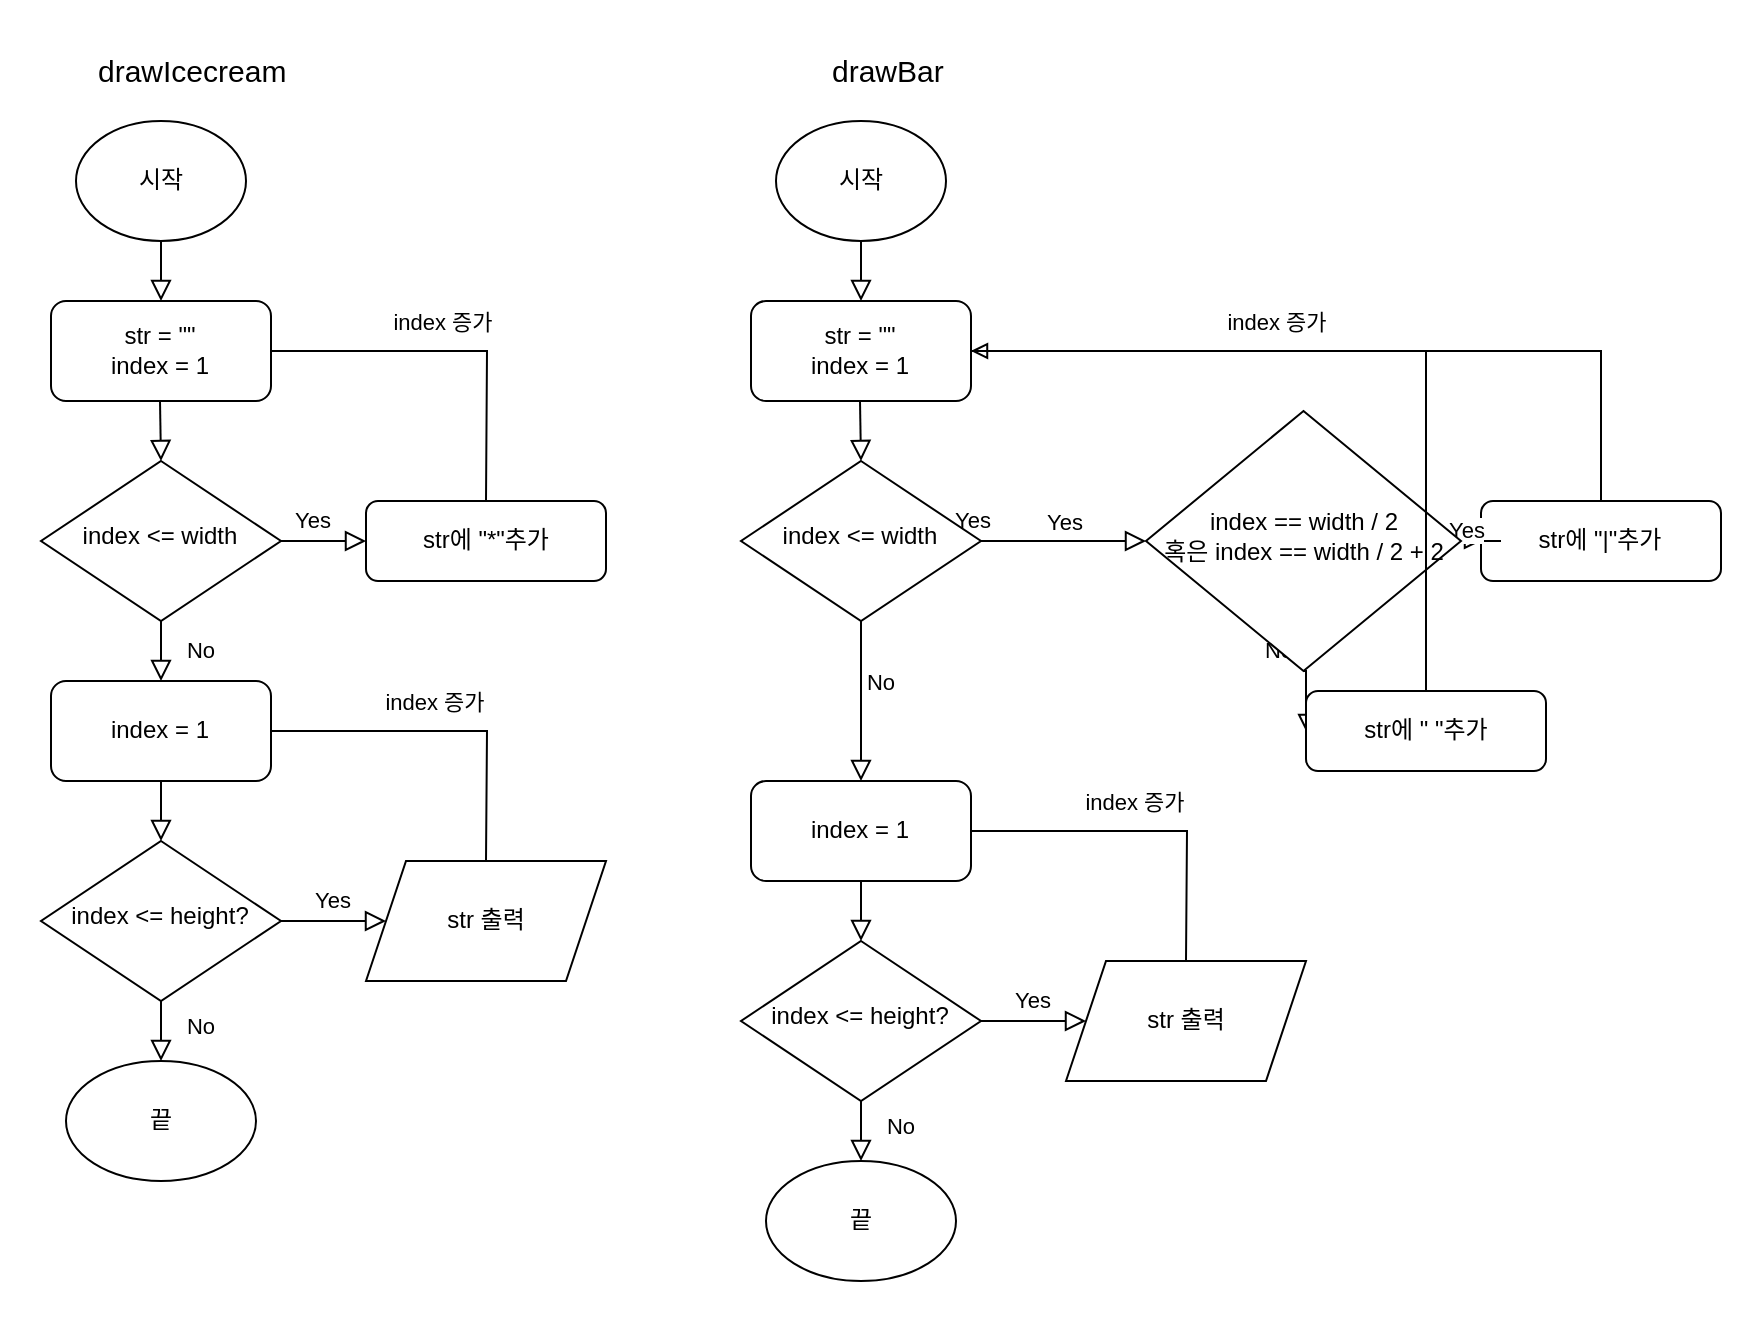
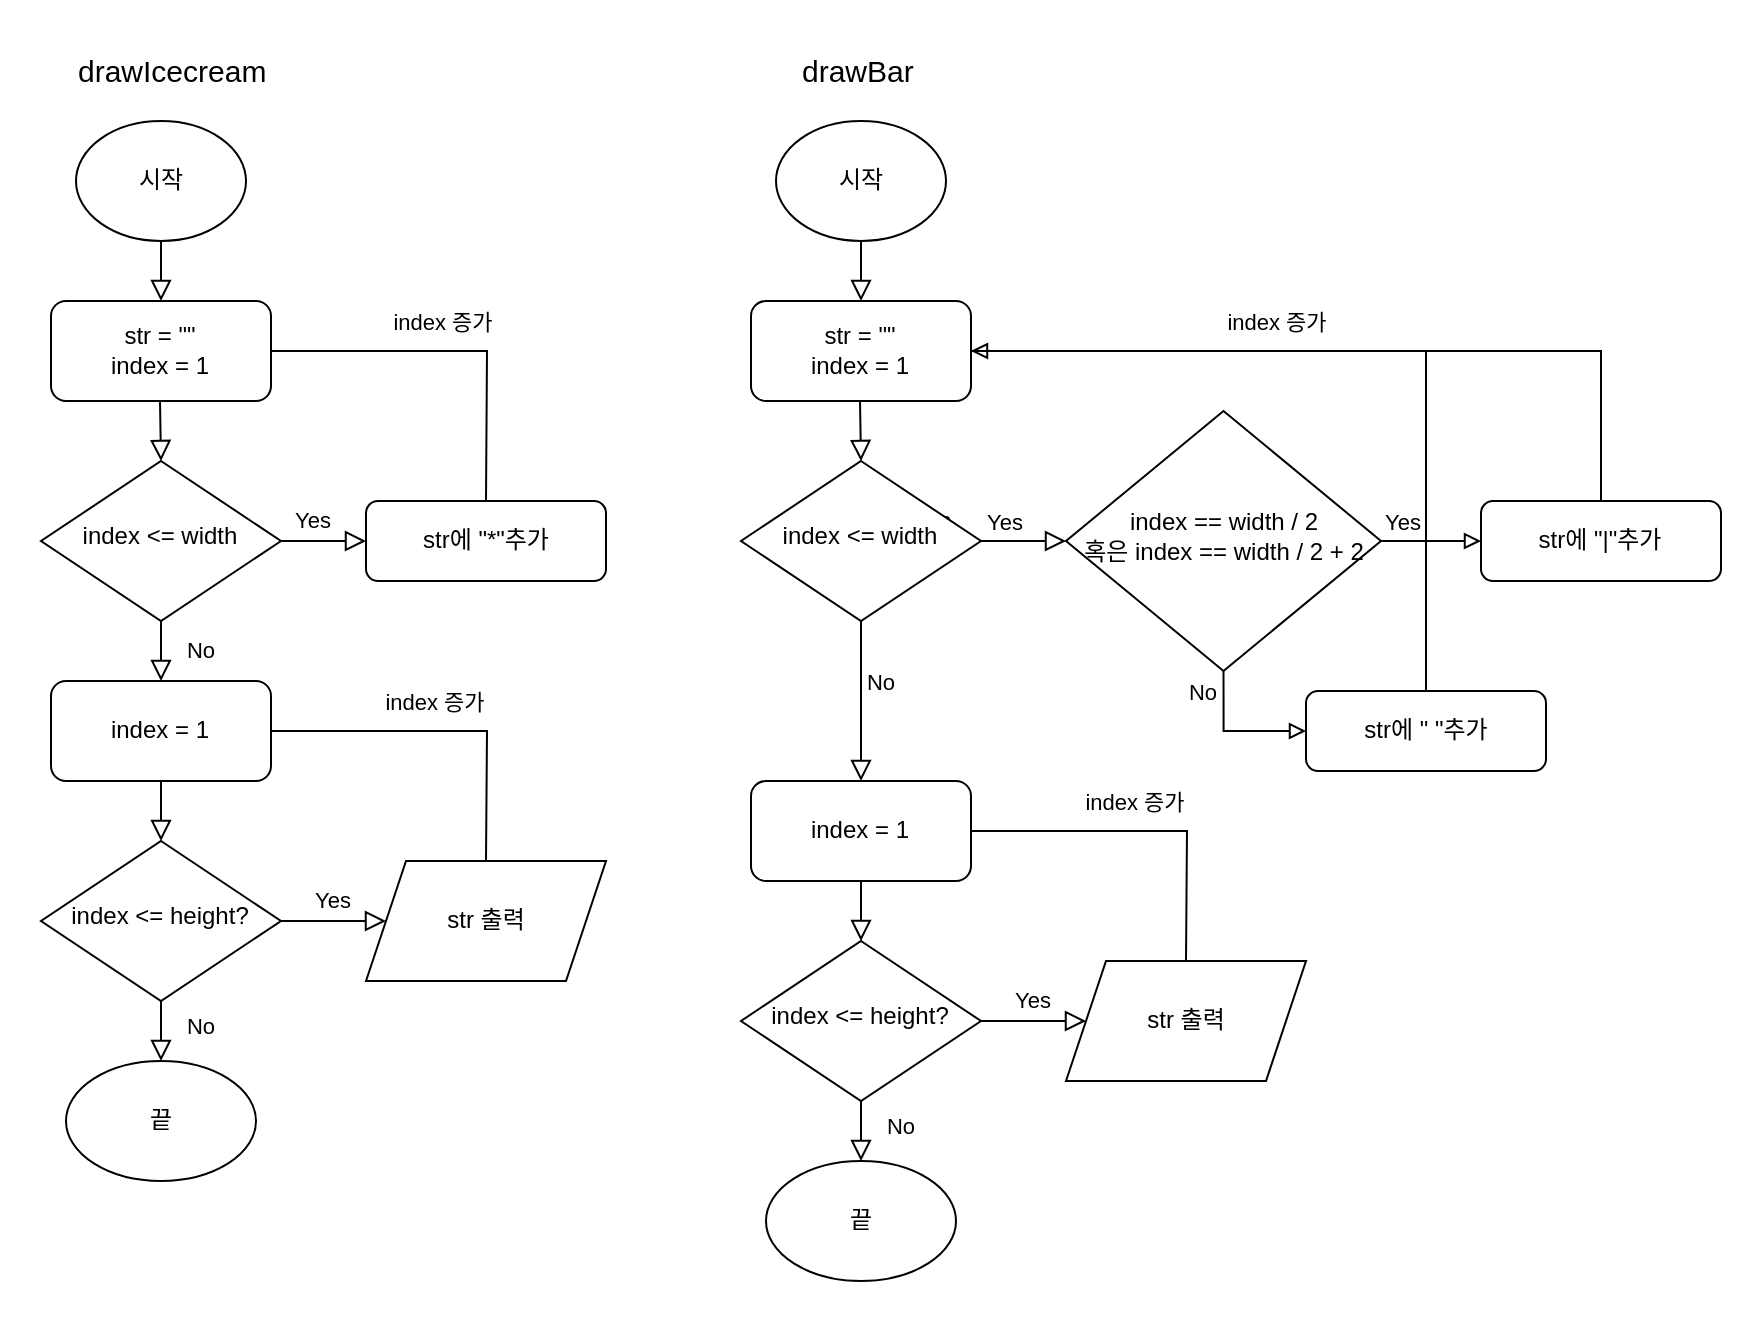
node "drawIcecream": moved (194, 71) -> (174, 71)
node "drawBar": moved (891, 71) -> (861, 71)
node "index == width / 2 혹은 index == width / 2 + 2": moved (1304, 541) -> (1224, 541)
